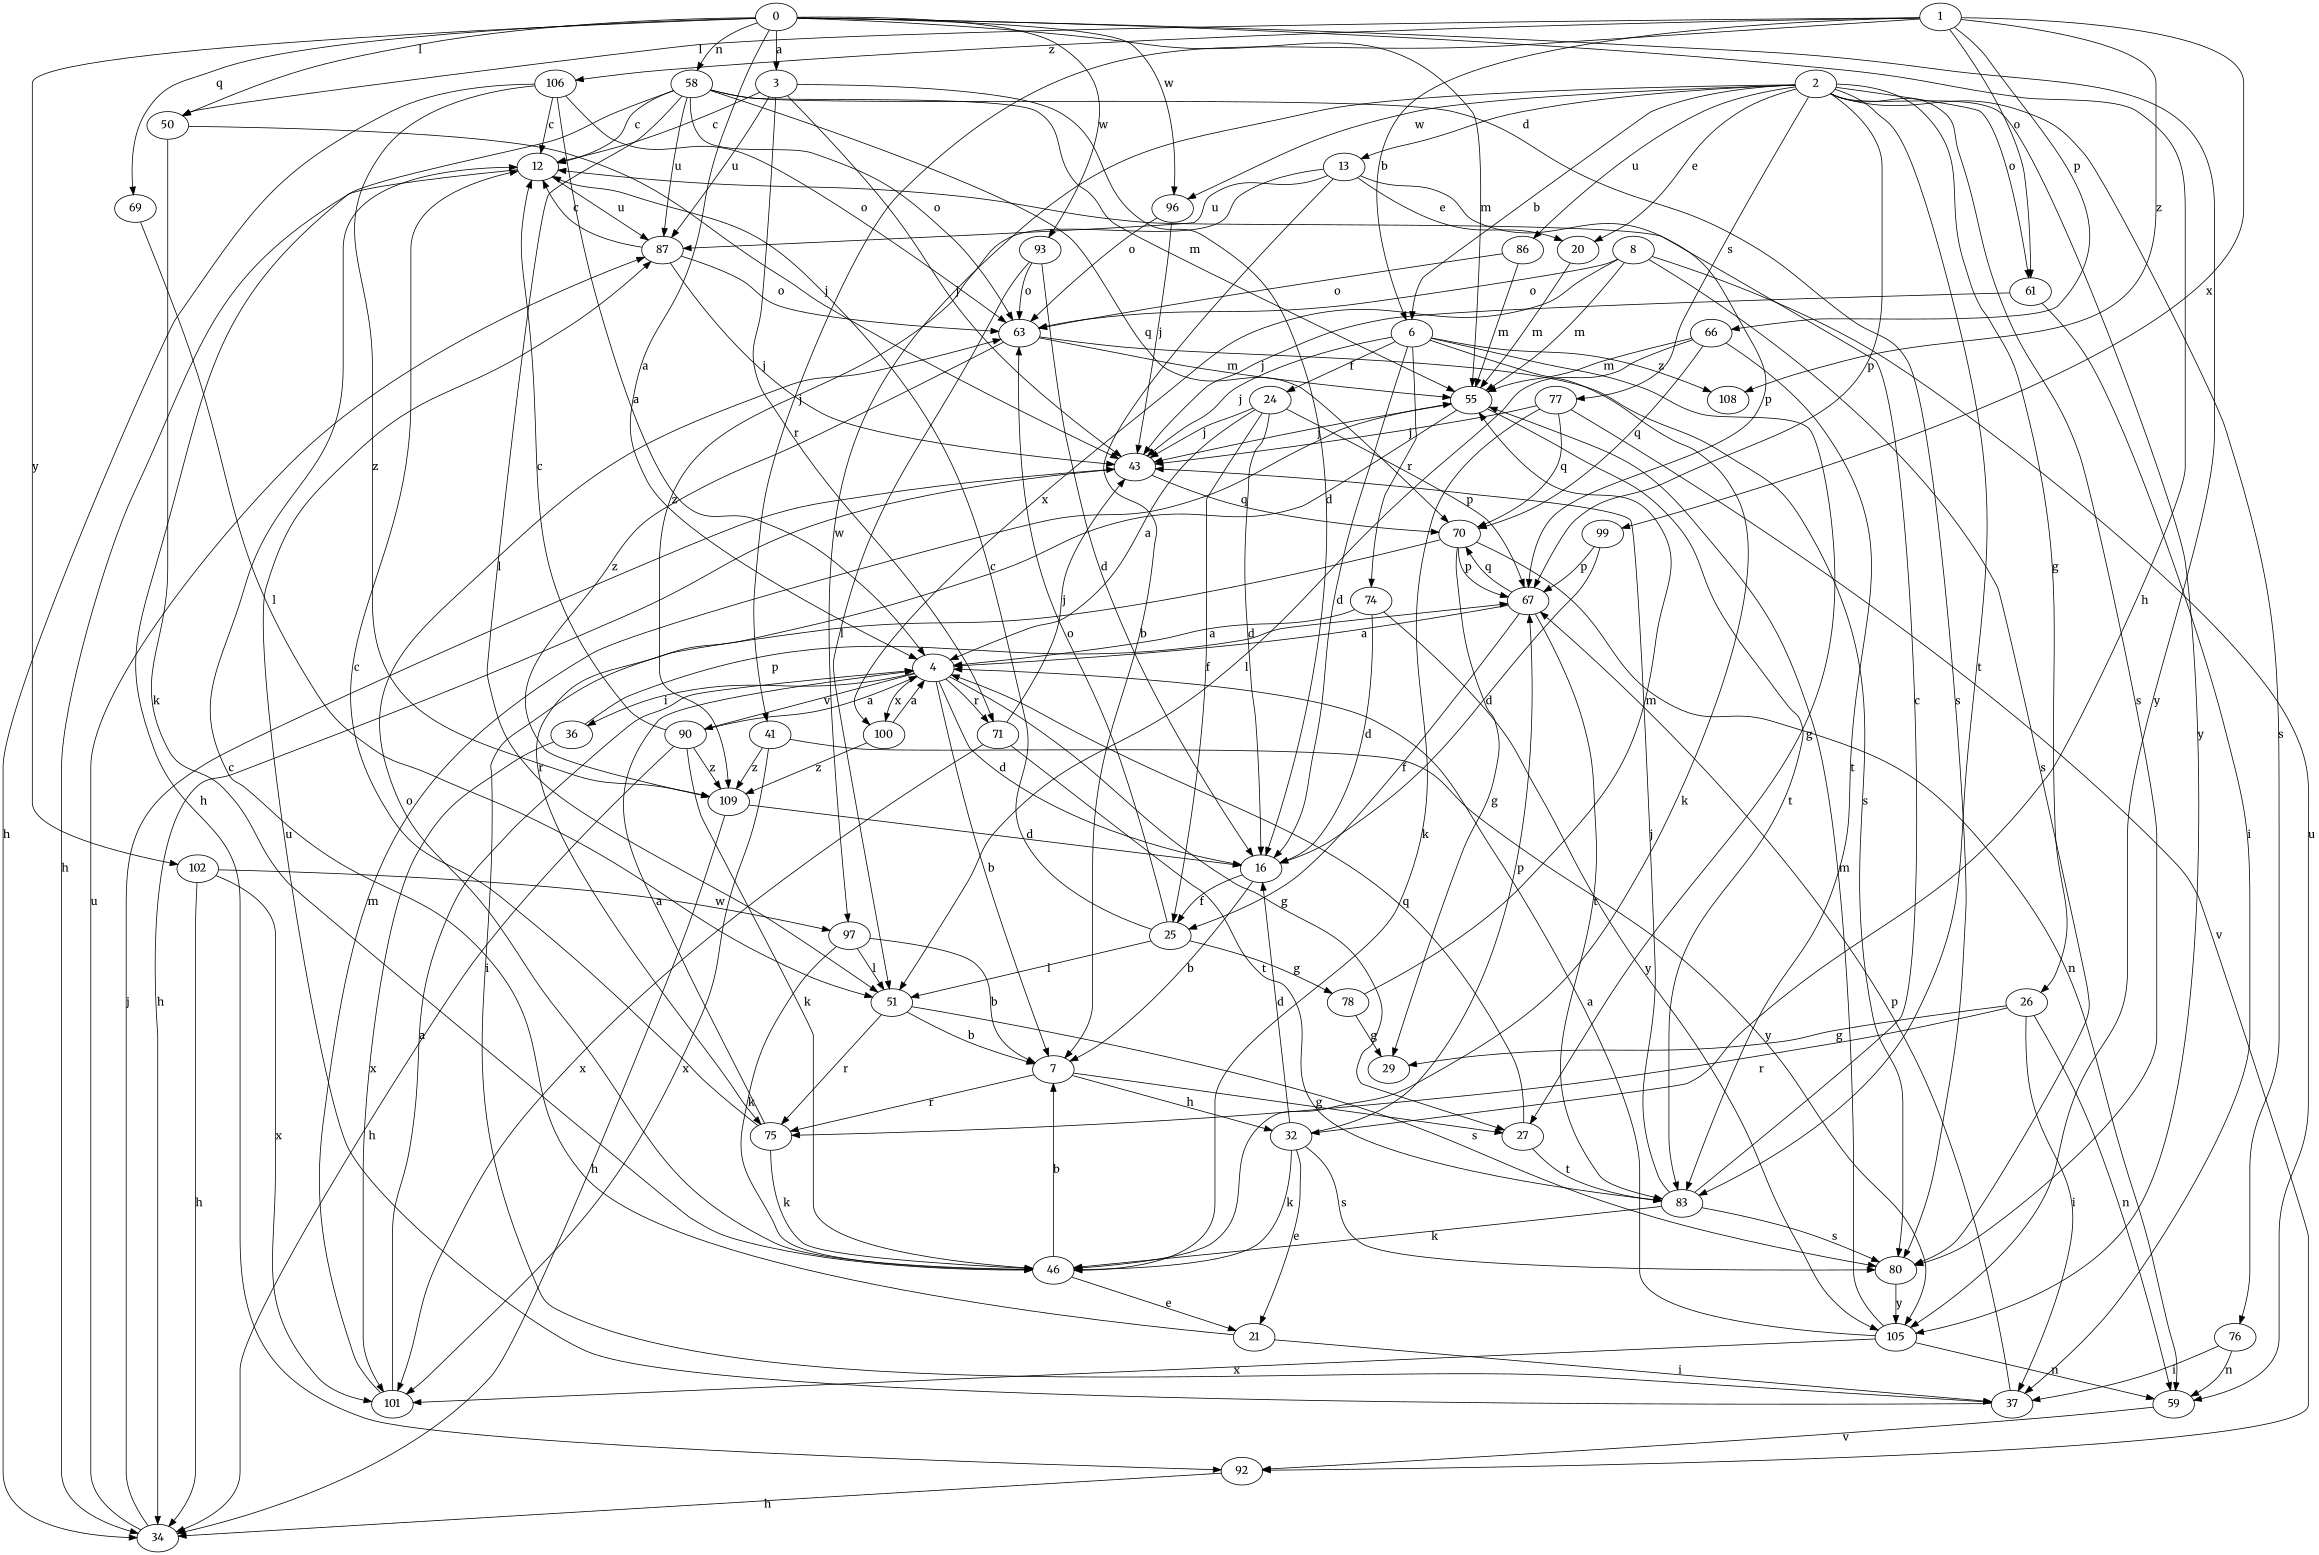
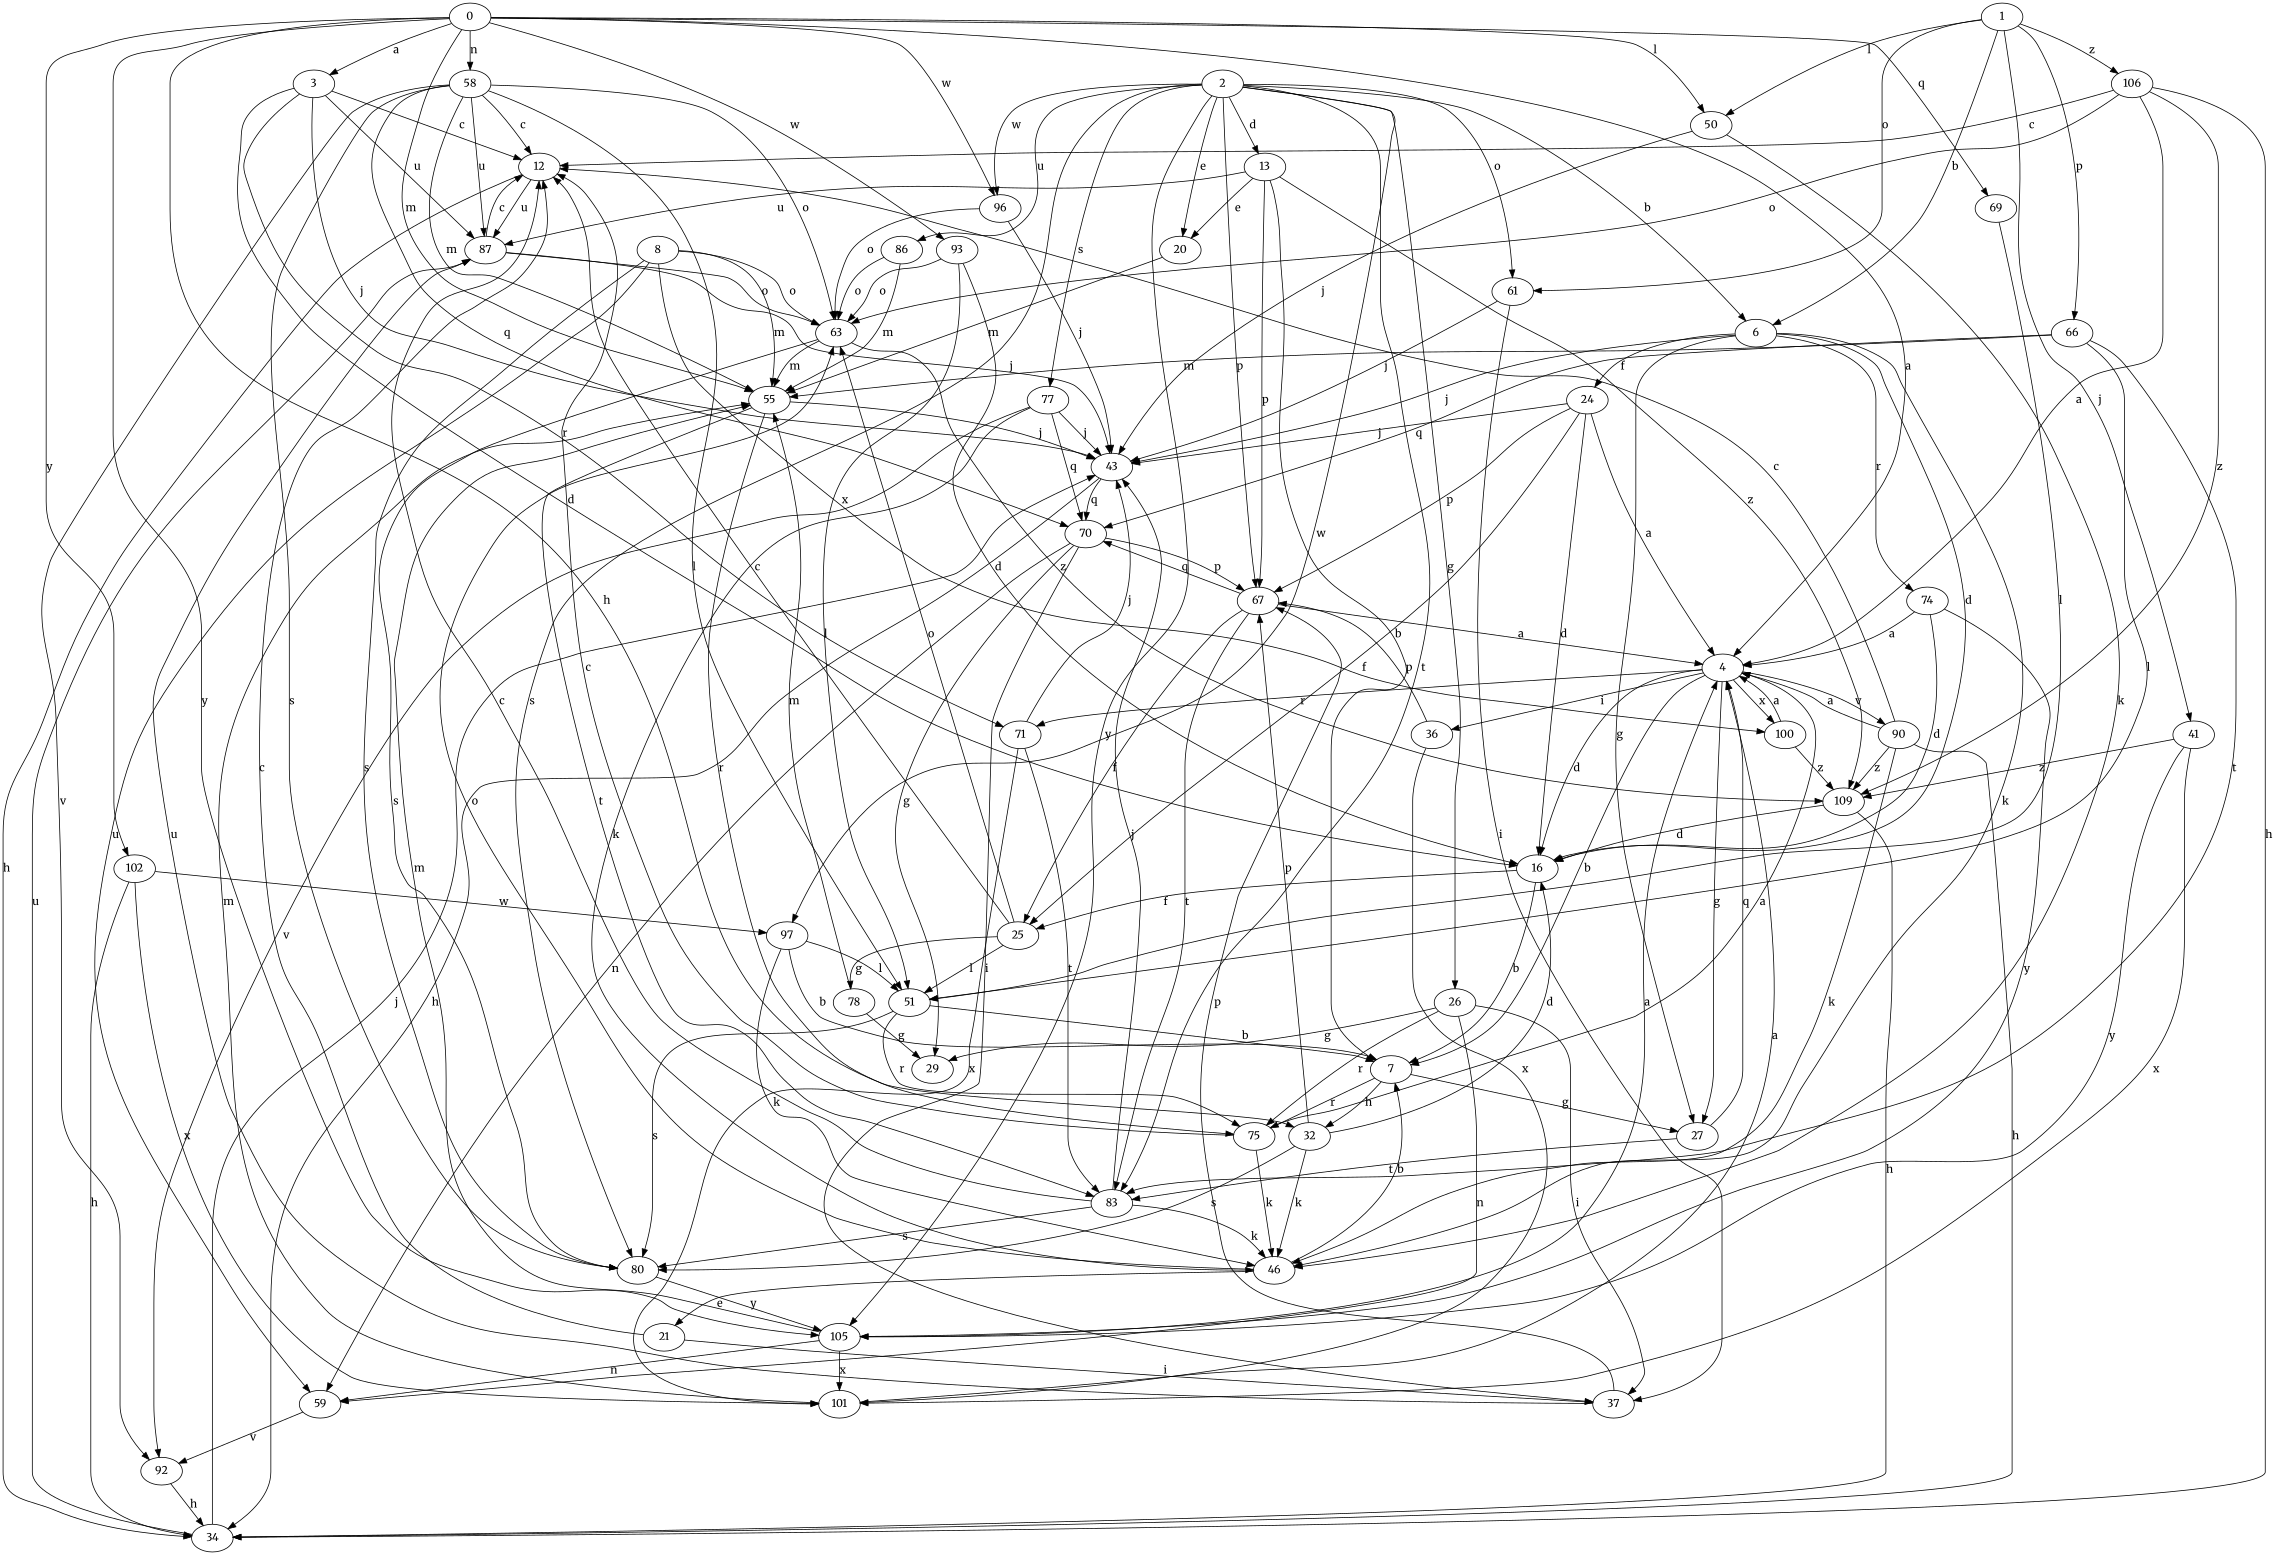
node "108": removed
node "99": removed
edge "58" -> "92": label "h" -> "v"
edge "32" -> "21": removed, label "e"
node "76": removed
